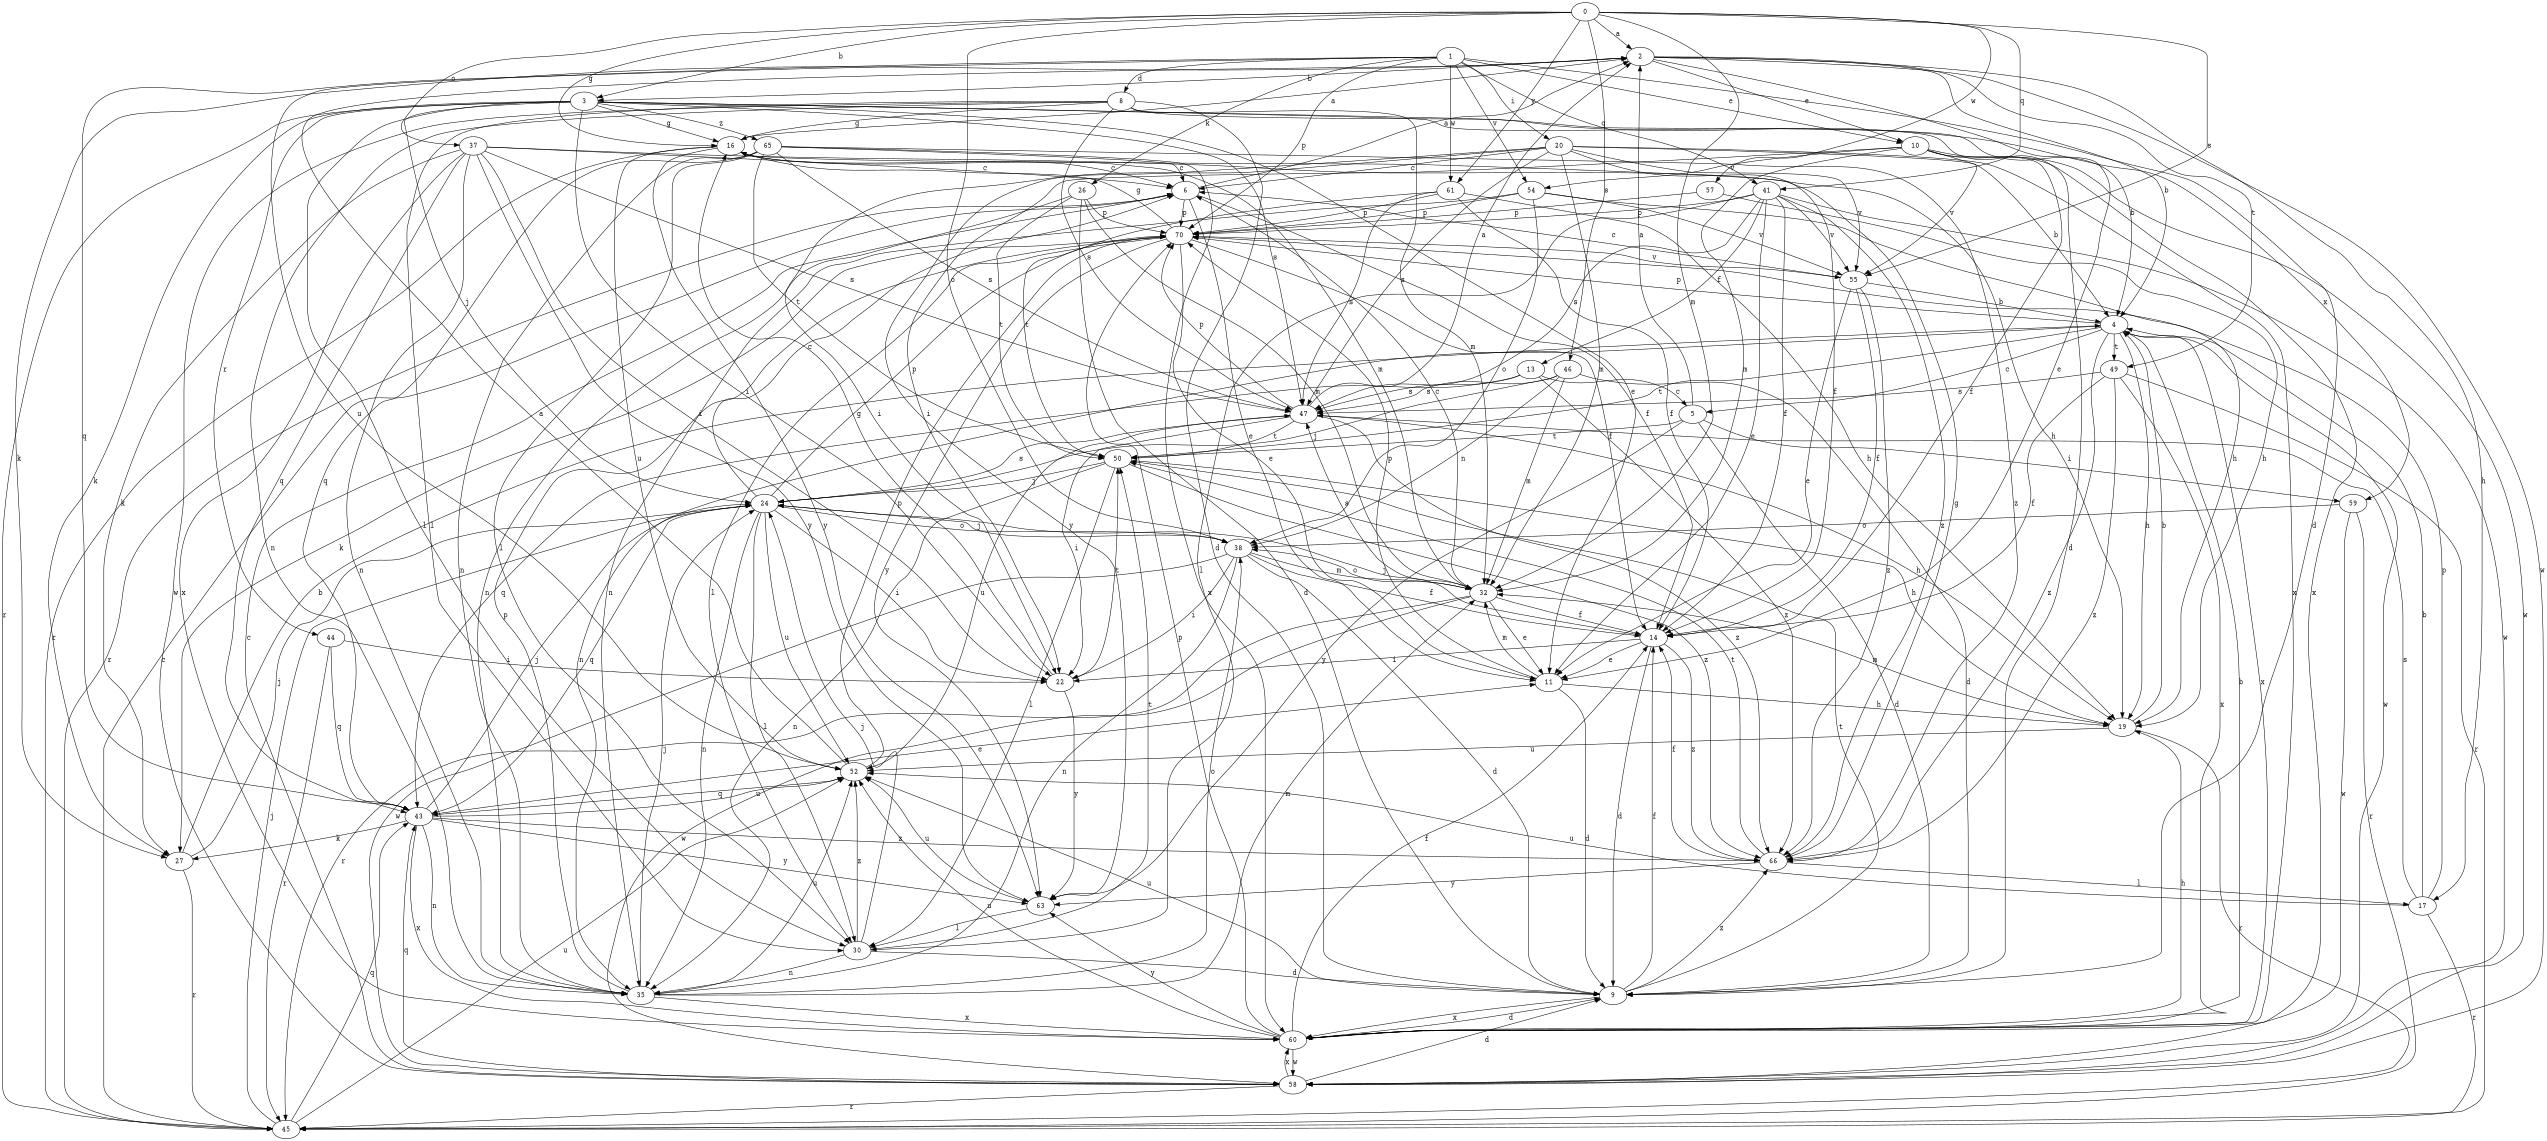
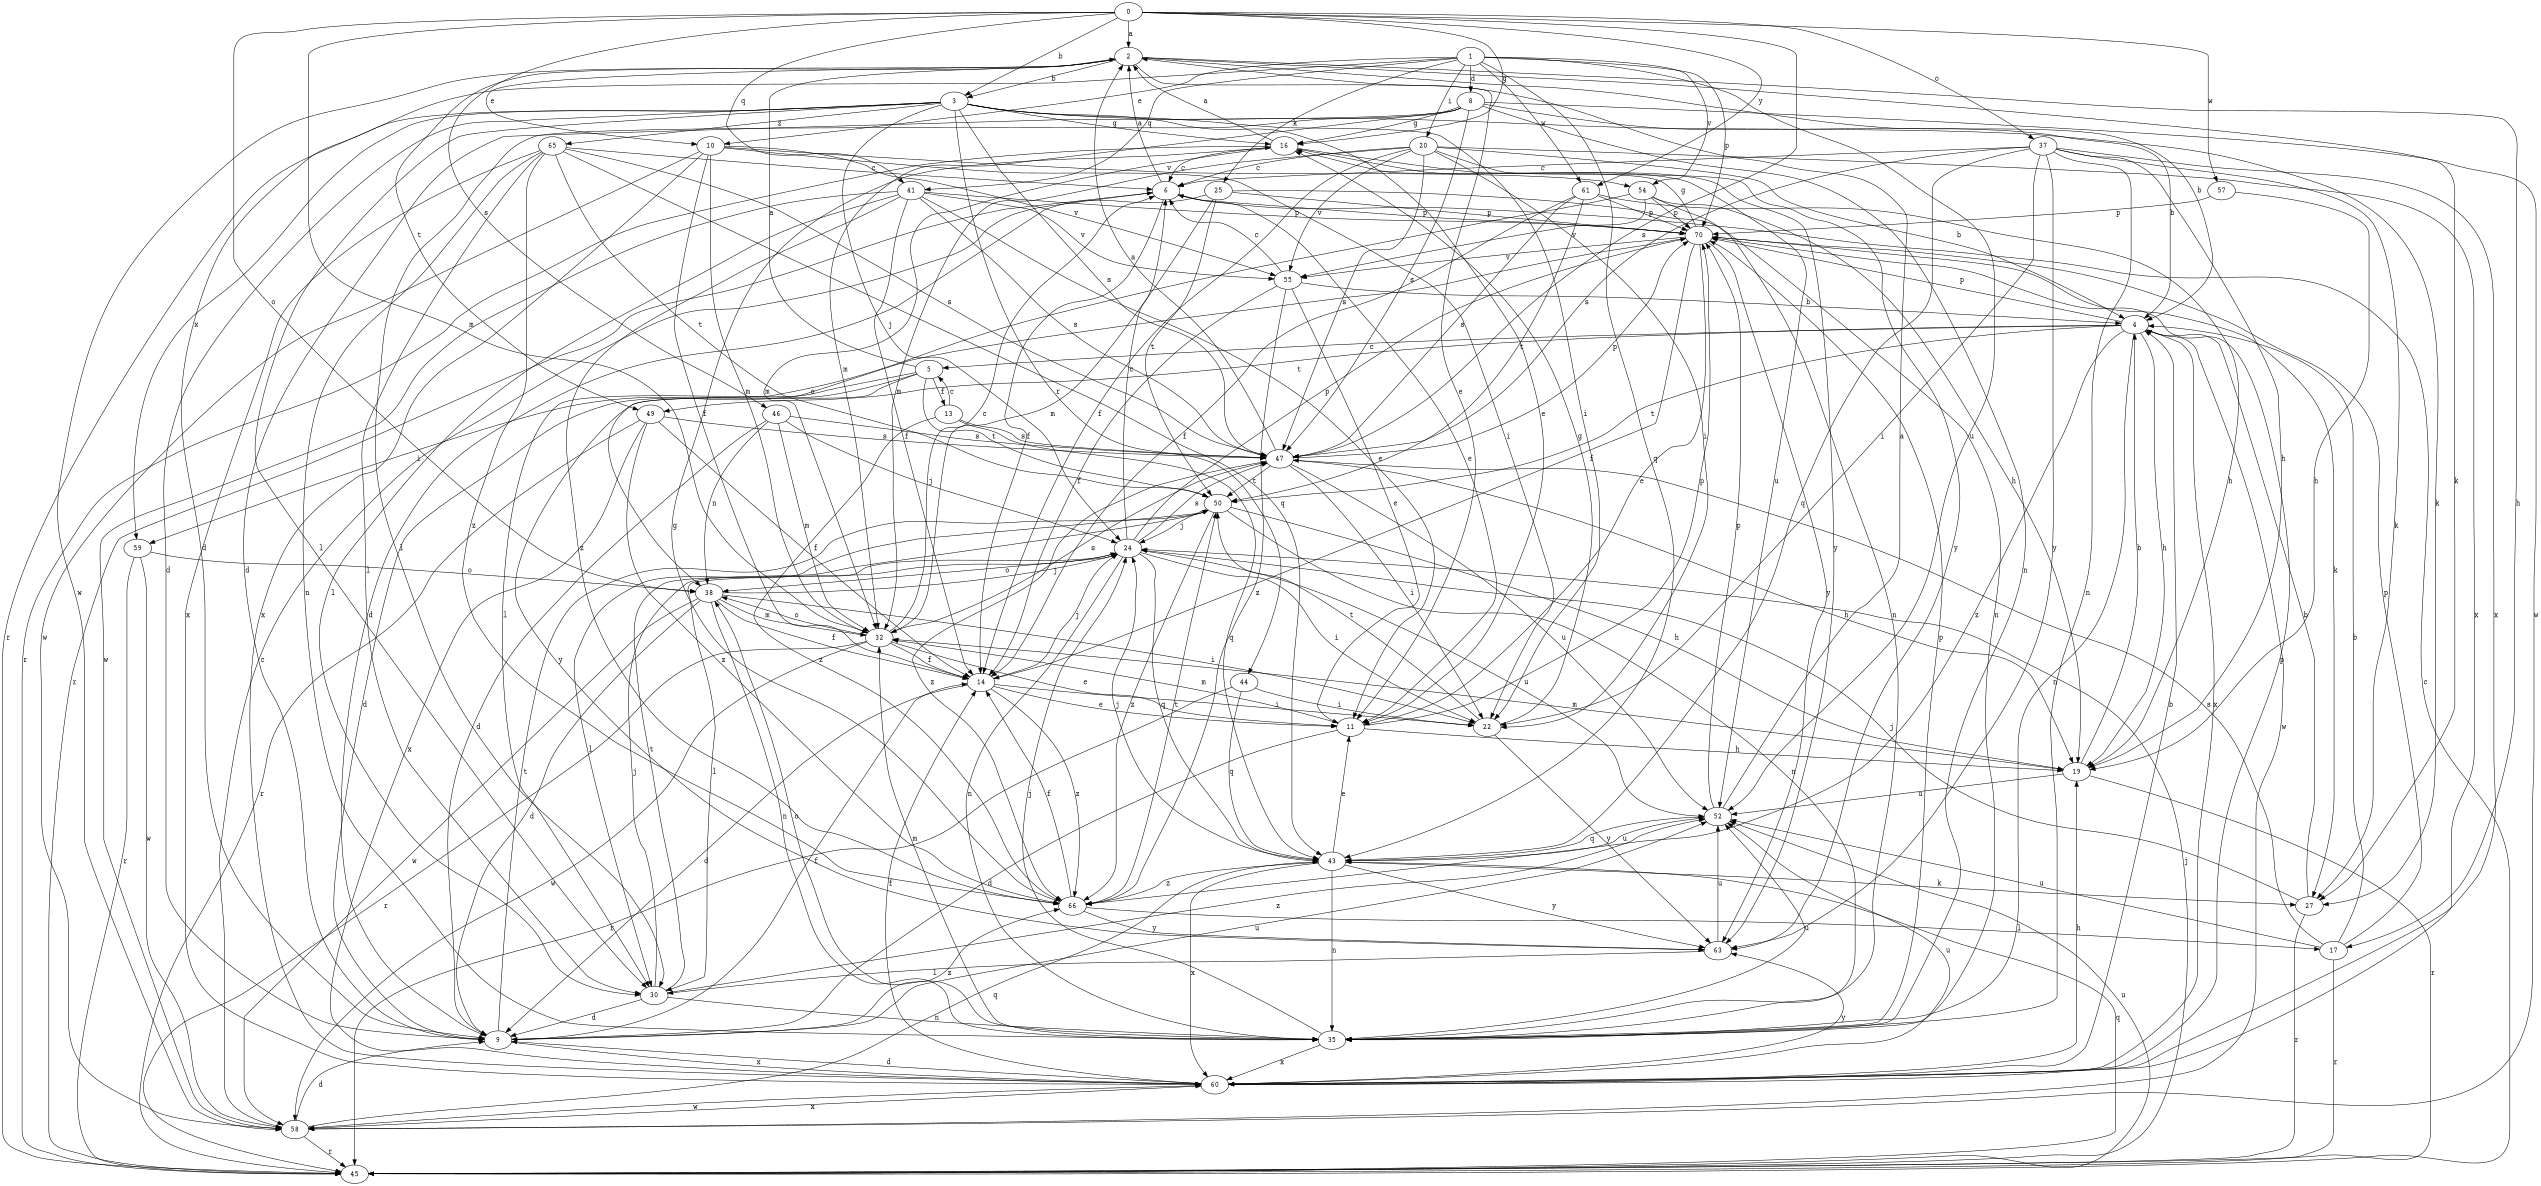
edge "0" -> "55": now "0" -> "47"
node "26": label "26" -> "25"
edge "41" -> "13": now "5" -> "13"
